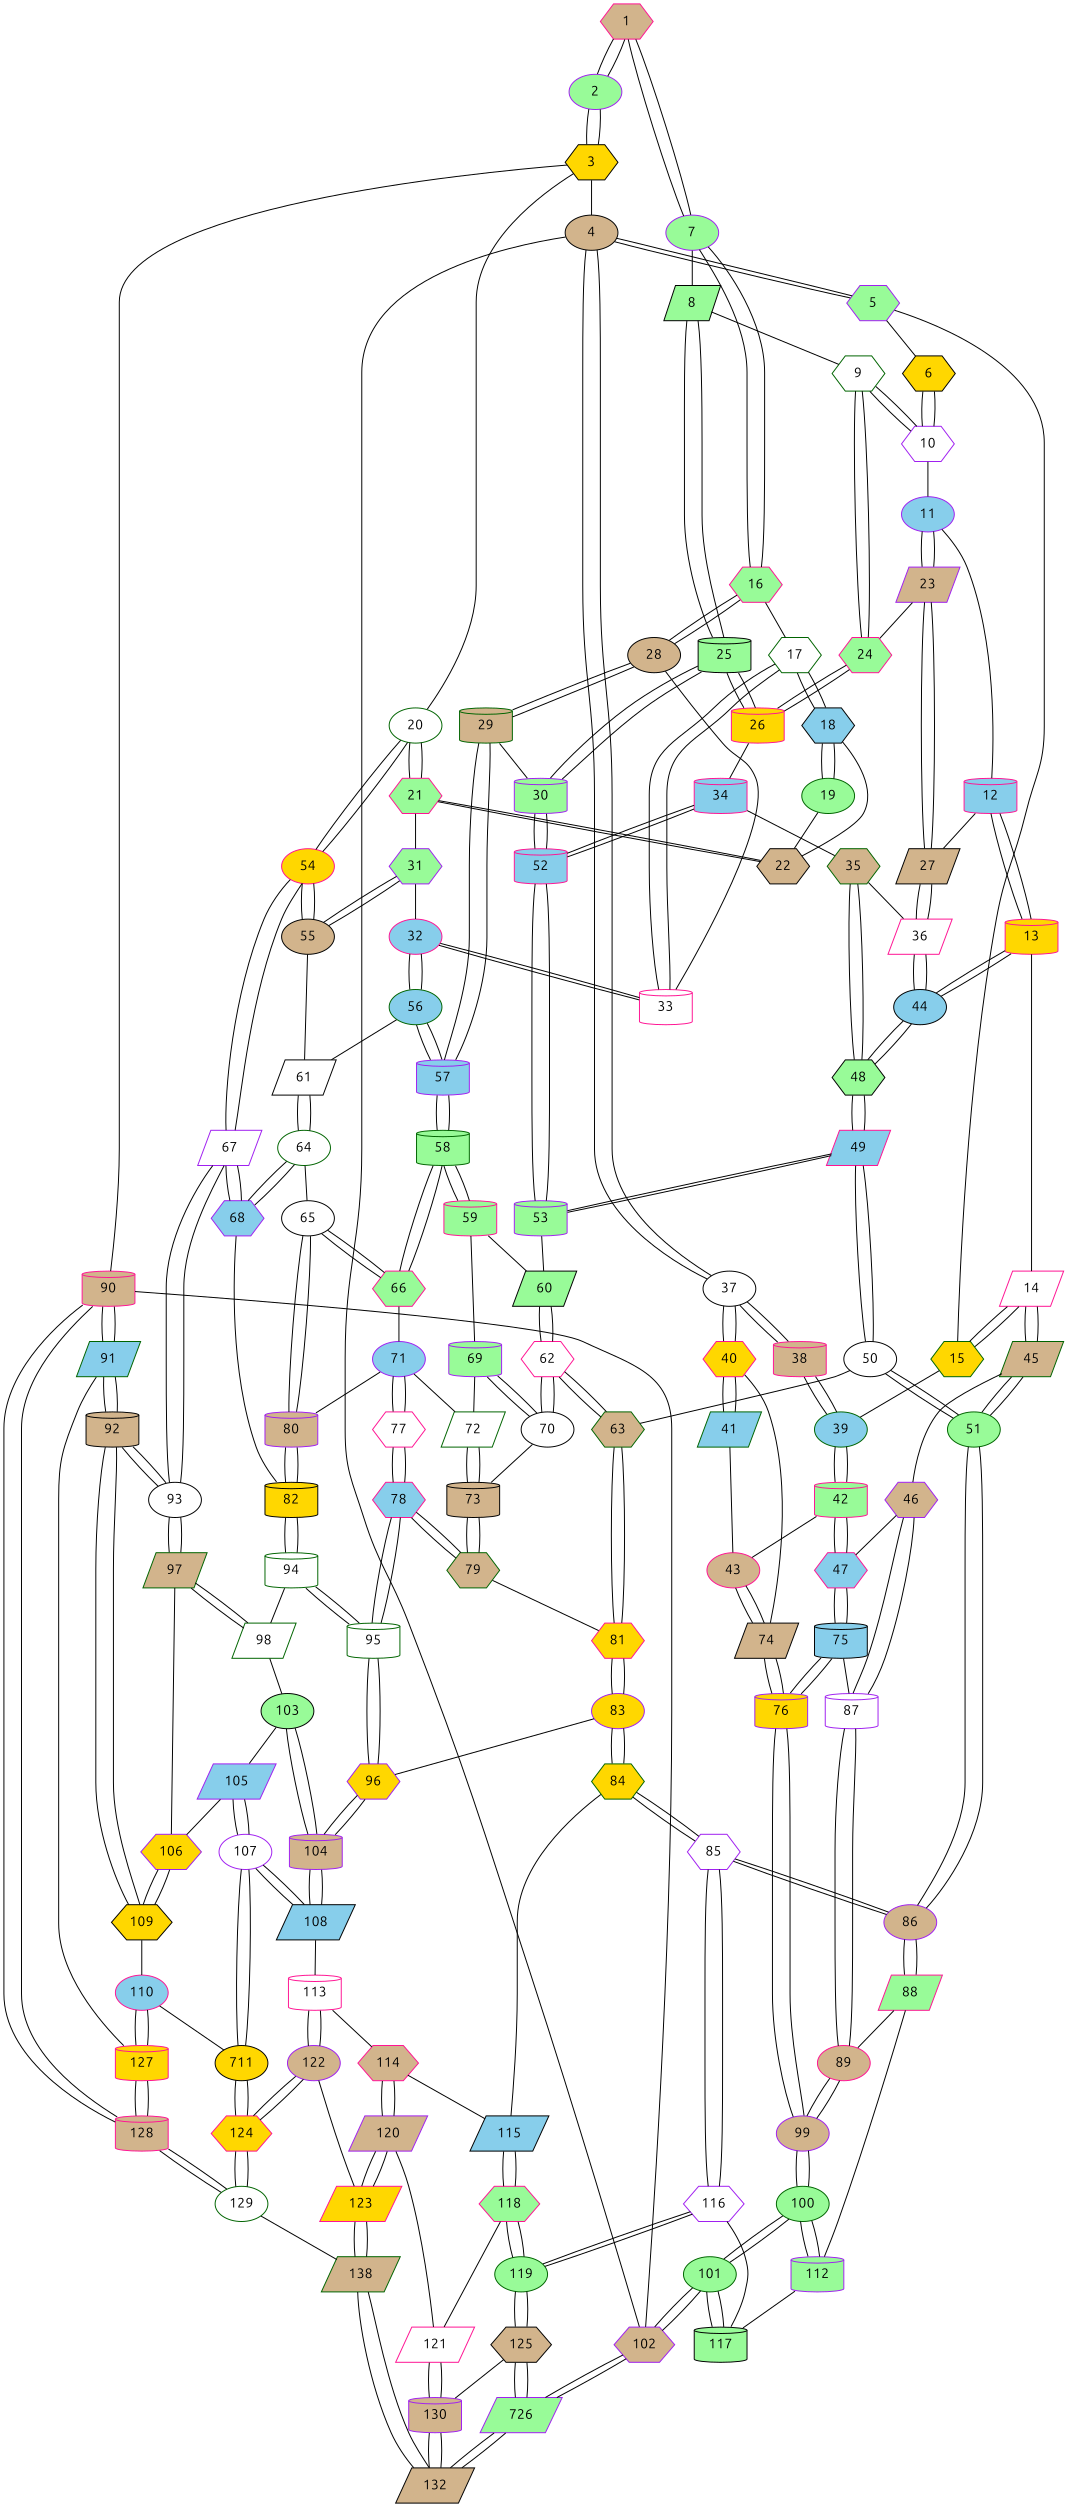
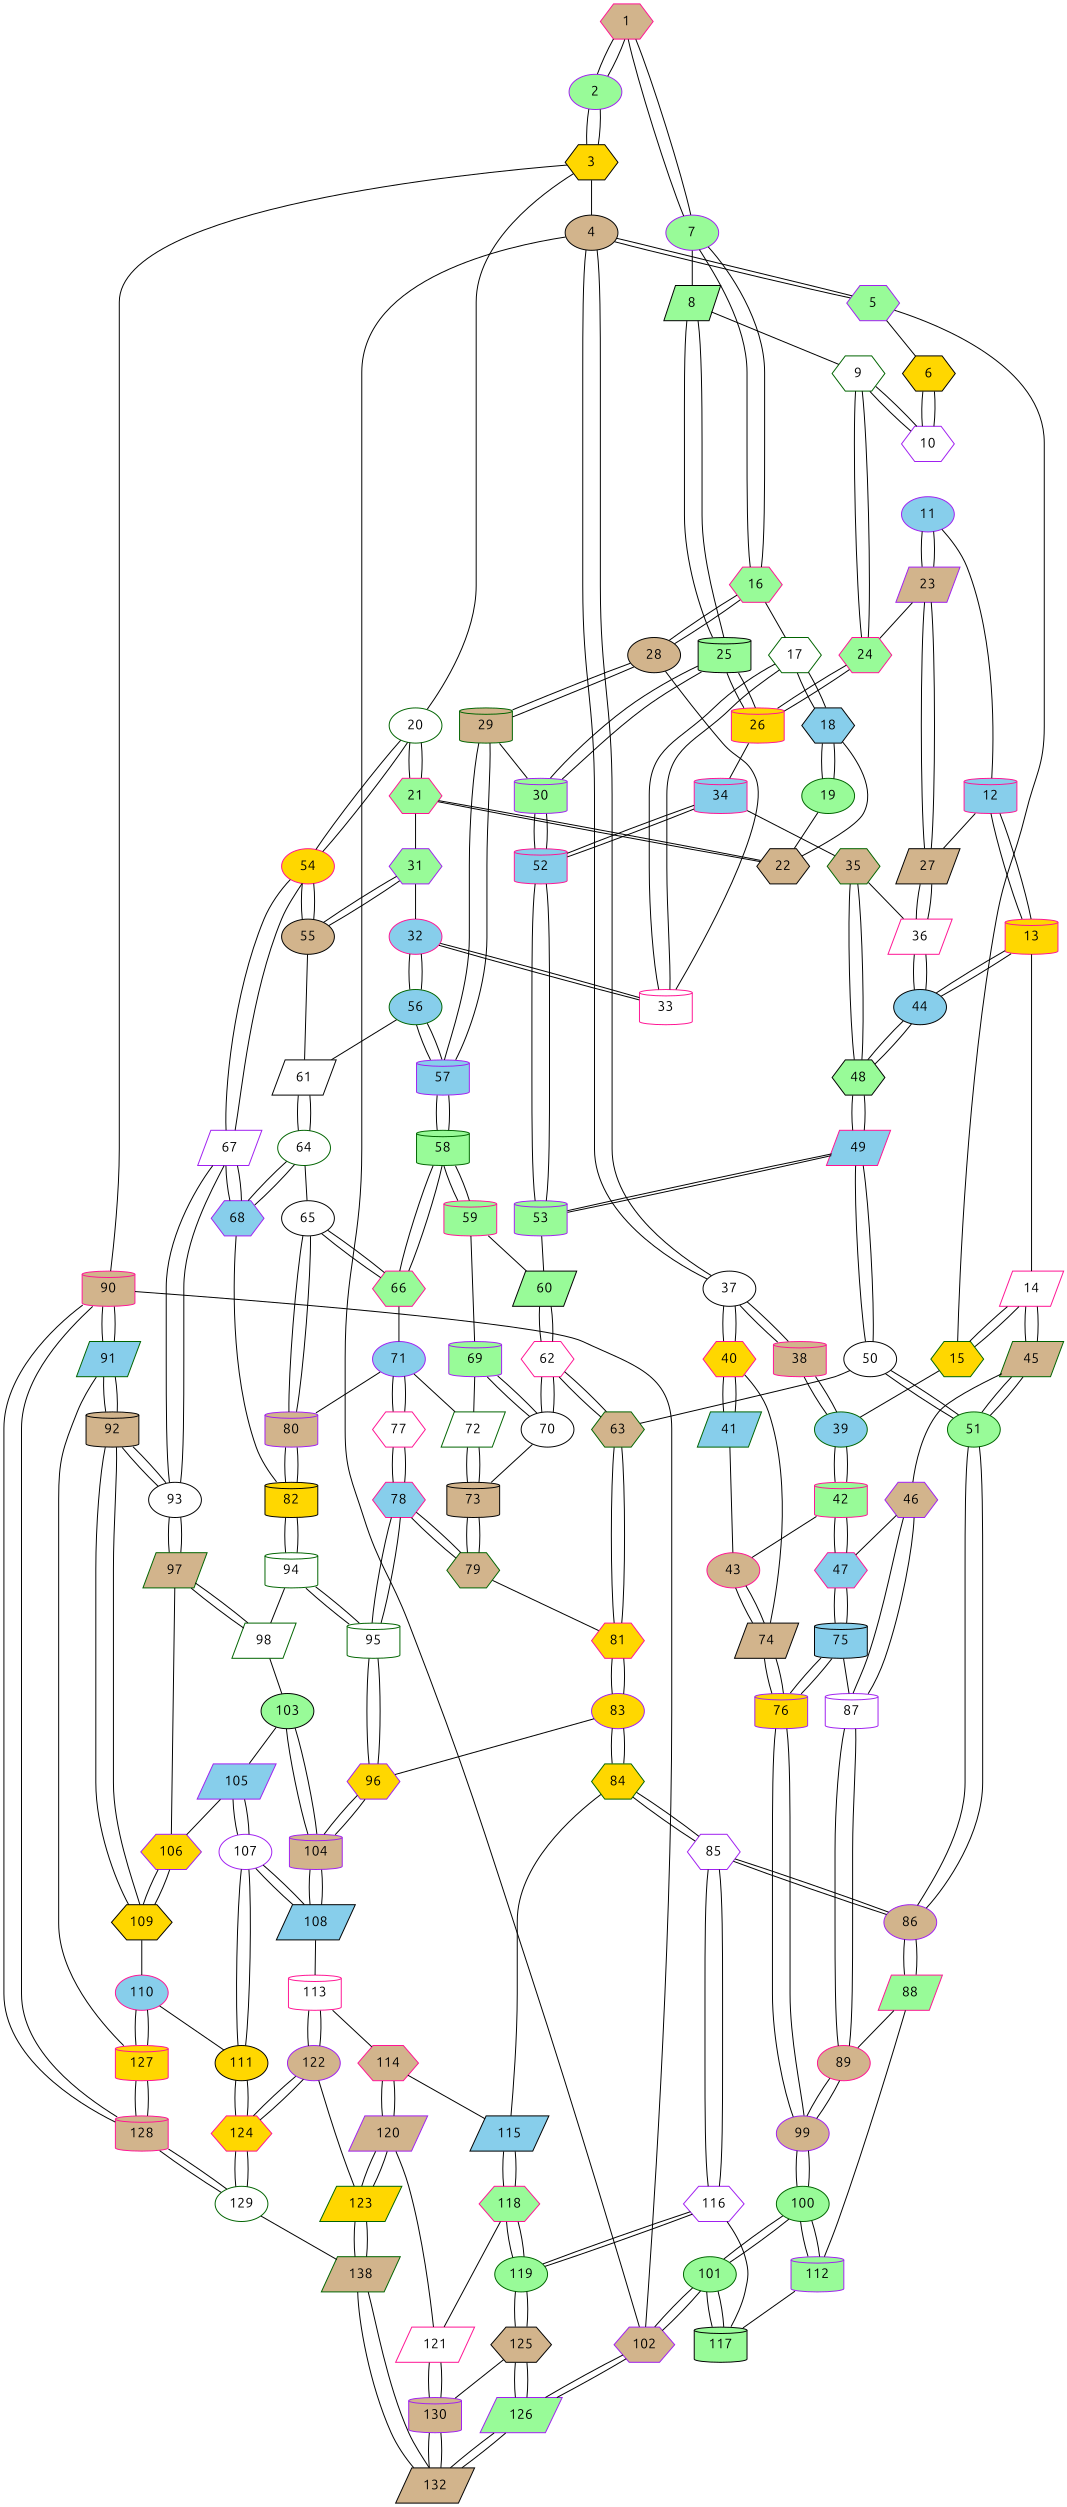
edge "10" -- "11": removed
node "711": label "711" -> "111"
node "123": color deeppink -> darkgreen
node "726": label "726" -> "126"
